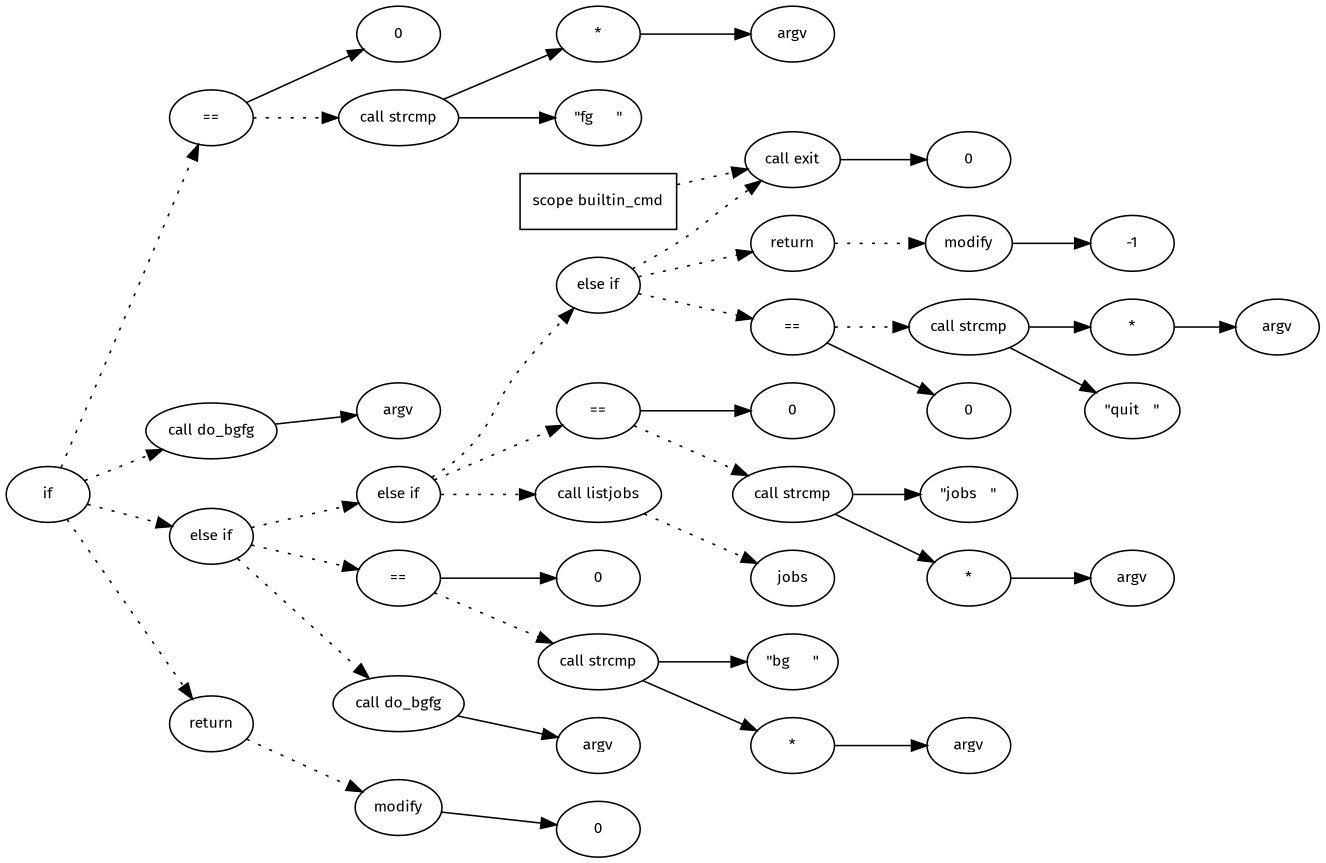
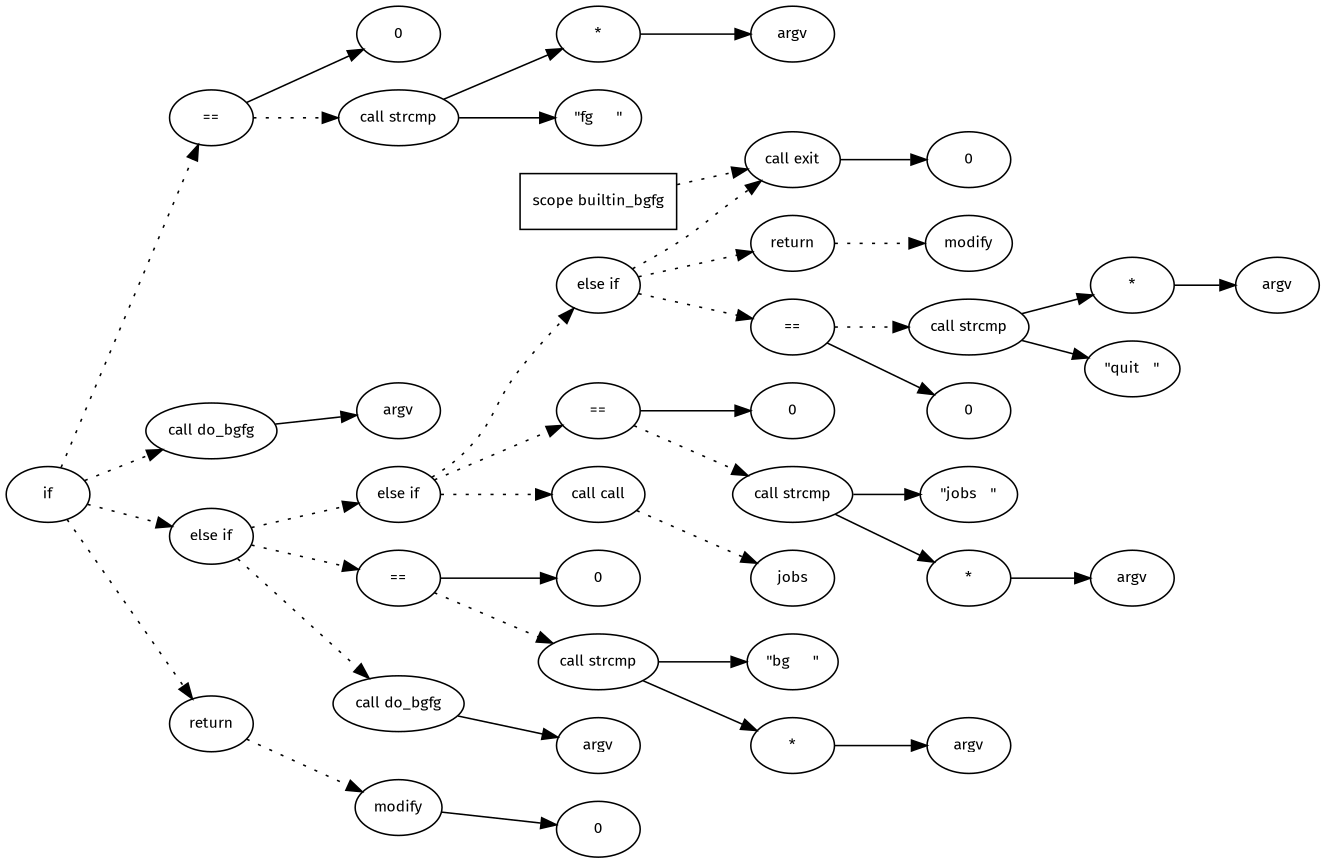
node "scope builtin_cmd": label "scope builtin_cmd" -> "scope builtin_bgfg"
node "-1": removed
node "call listjobs": label "call listjobs" -> "call call"
